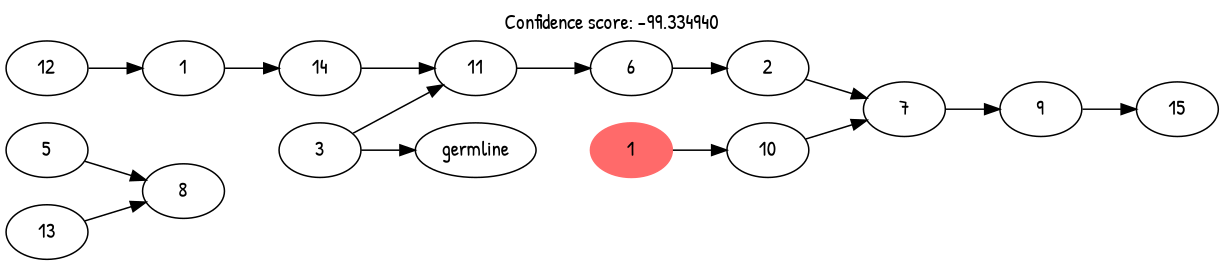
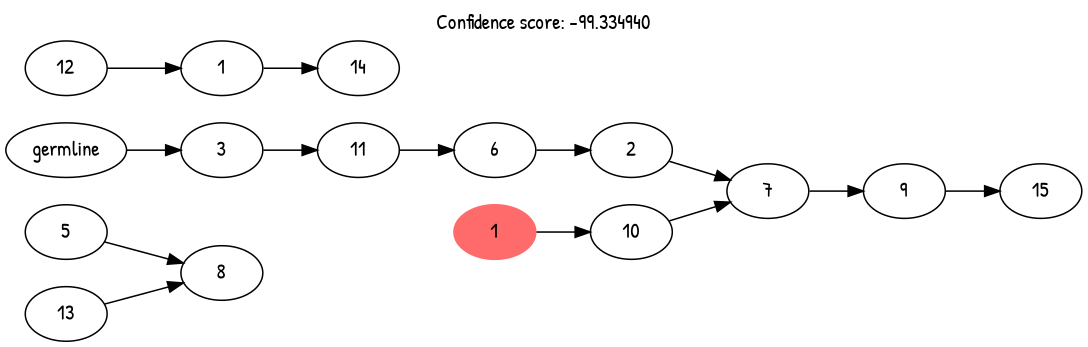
edge "14" -> "11": removed
edge "3" -> "germline": reversed
